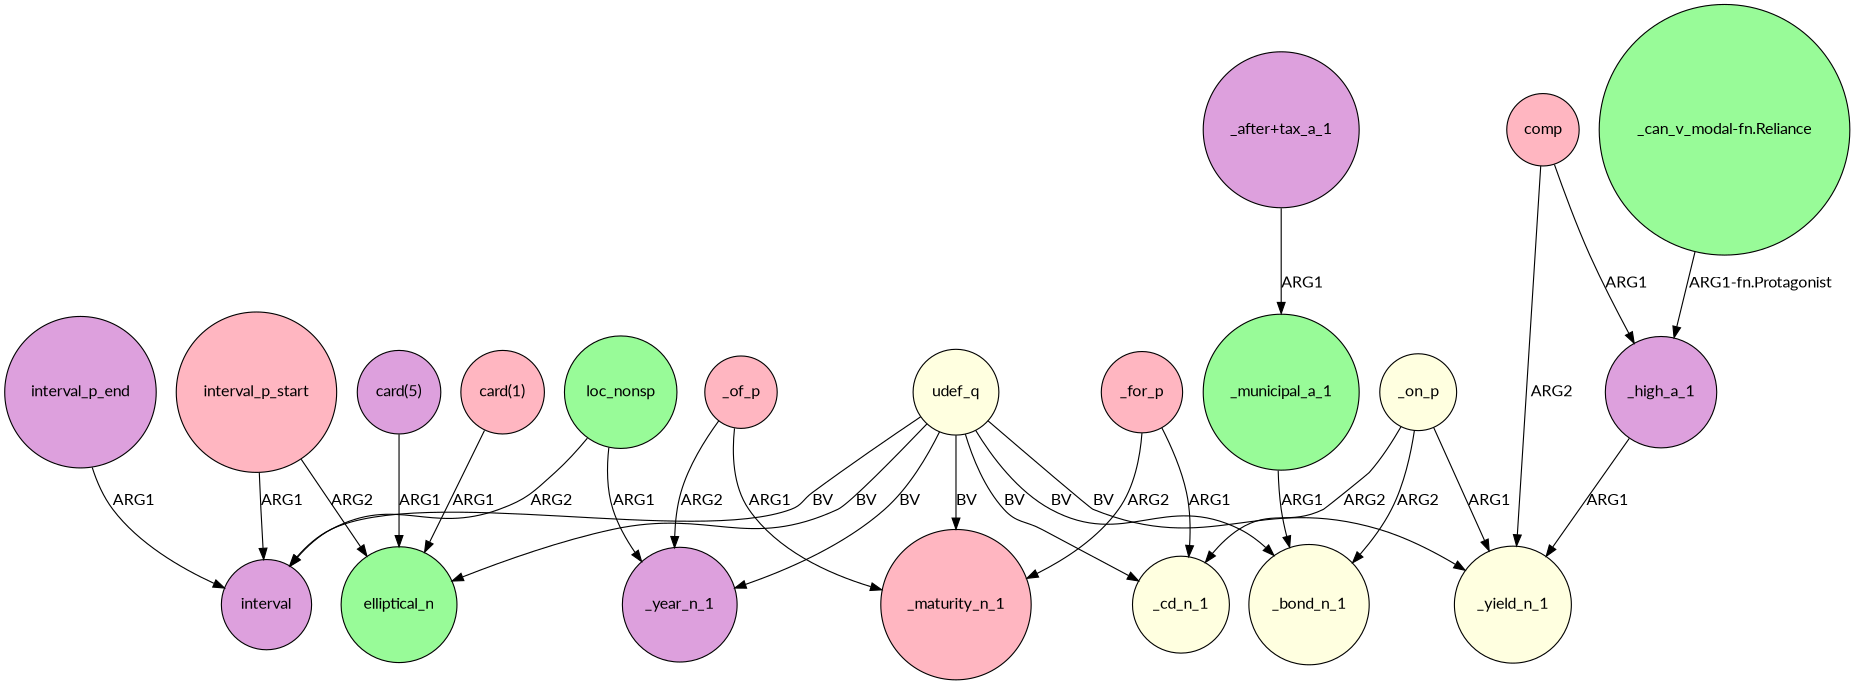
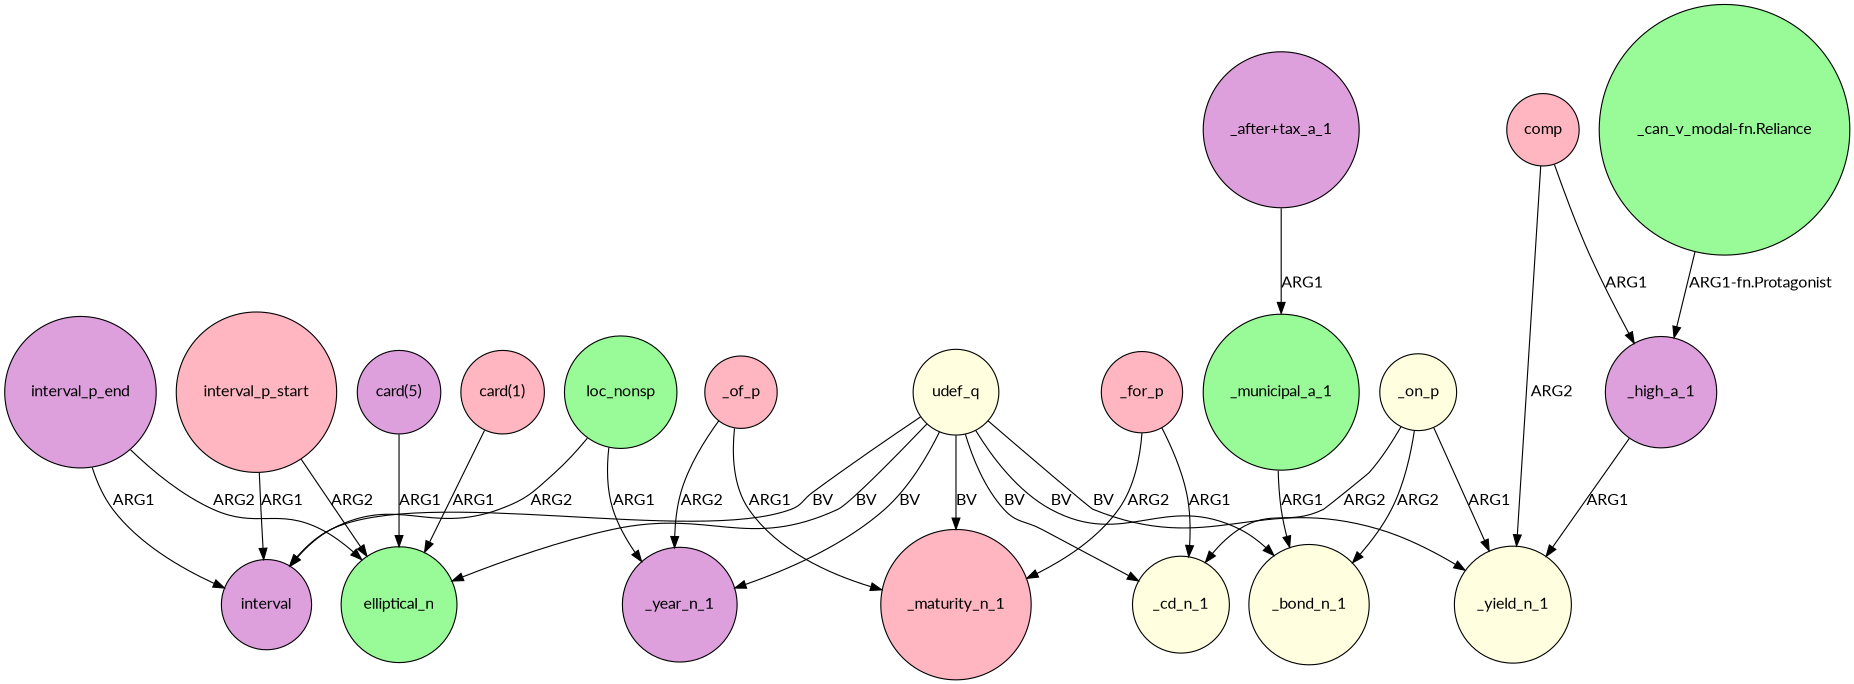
edge "interval_p_end" -> "elliptical_n": added, label "ARG2"
